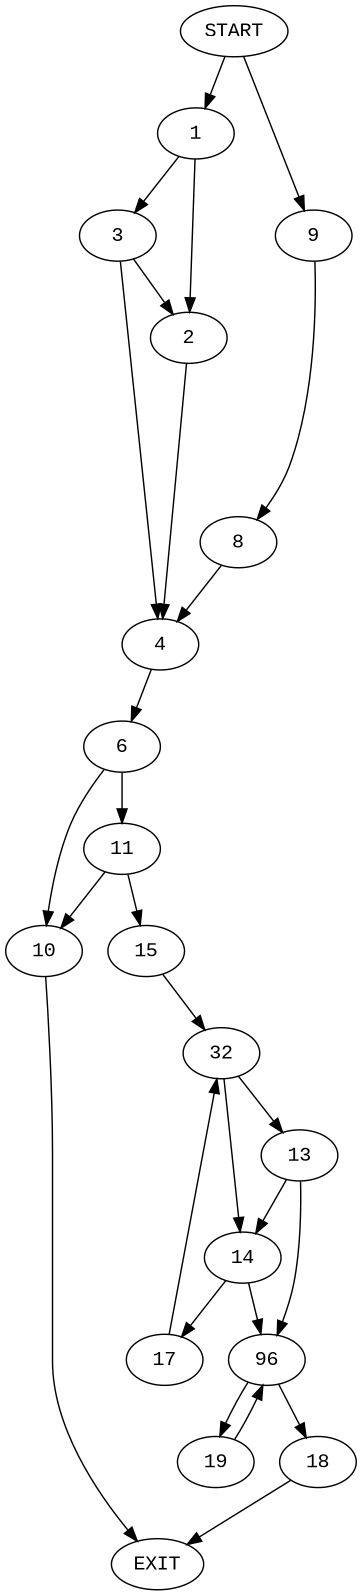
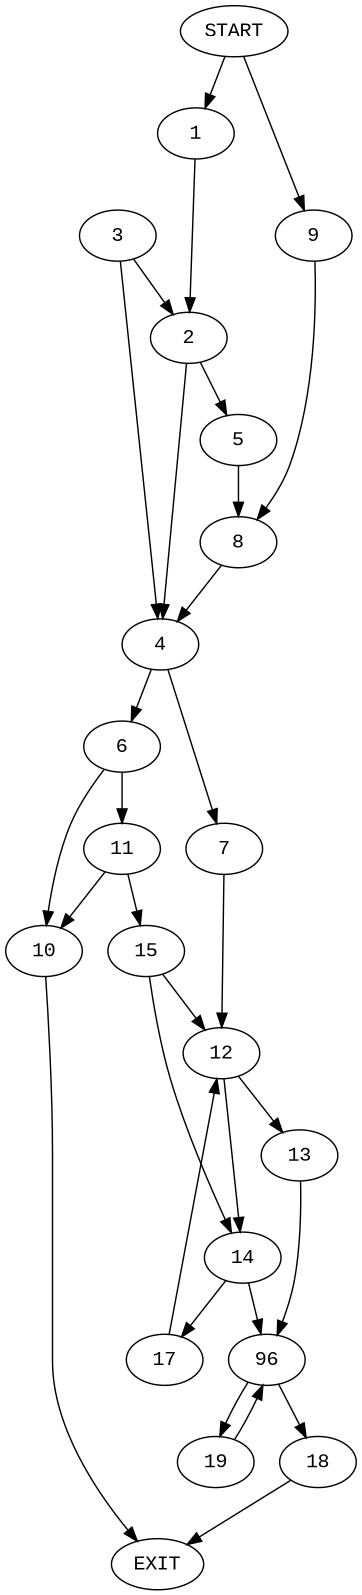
edge "1" -> "3": removed
node "5": added
node "7": added
node "32": label "32" -> "12"
edge "13" -> "14": now "15" -> "14"
